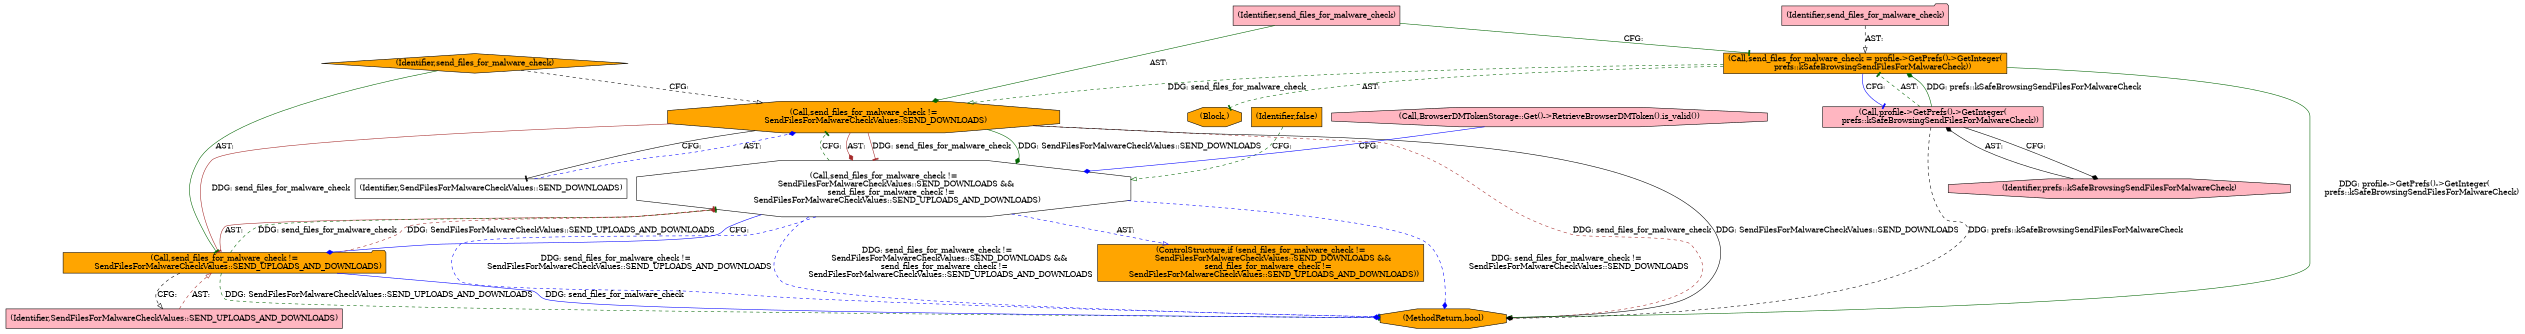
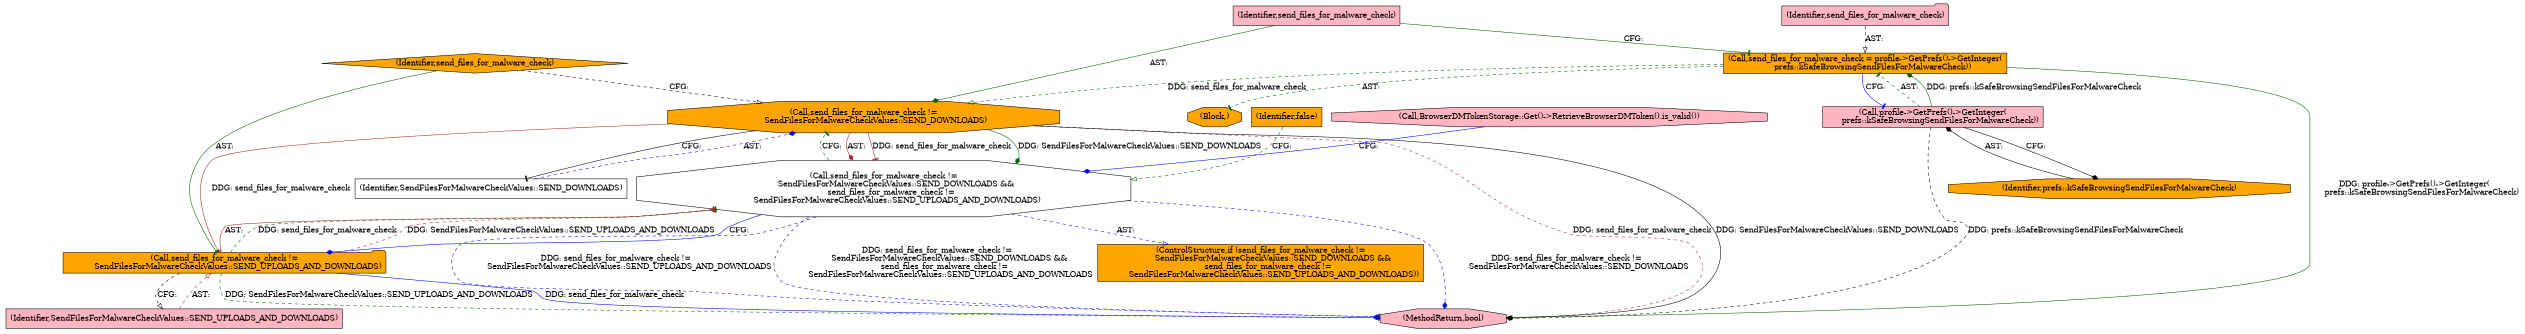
node "(Identifier,prefs::kSafeBrowsingSendFilesForMalwareCheck)": fillcolor lightpink -> orange
node "(MethodReturn,bool)": fillcolor orange -> lightpink
